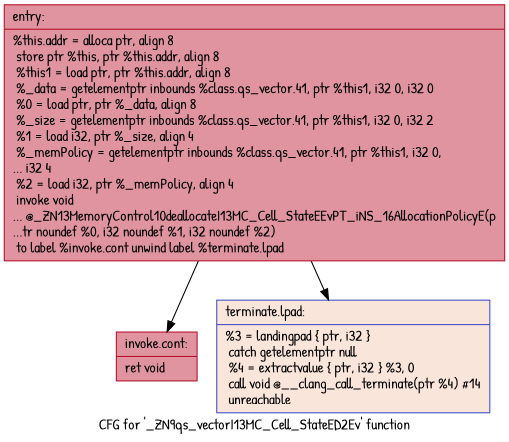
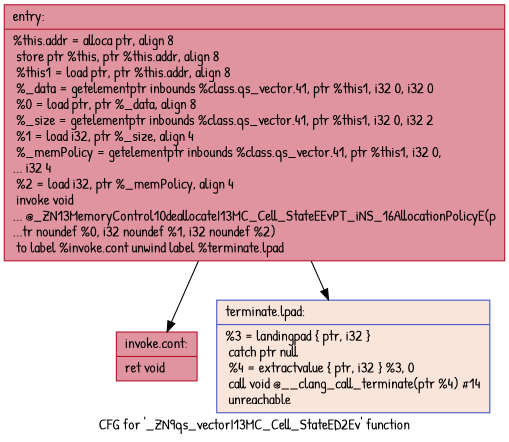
node "terminate.lpad:": text "catch getelementptr null" -> "catch ptr null"
